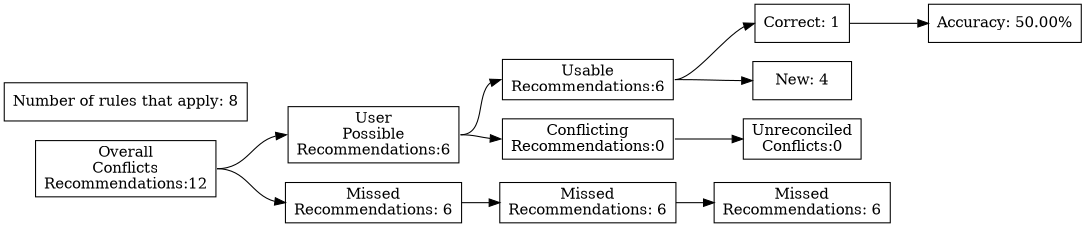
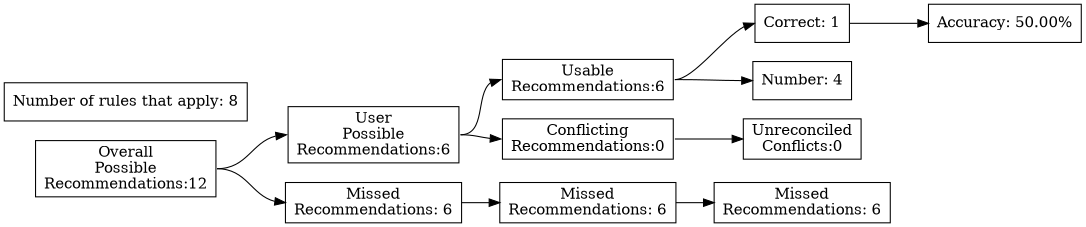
node "New: 4": label "New: 4" -> "Number: 4"
node "Overall Conflicts Recommendations:12": label "Overall Conflicts Recommendations:12" -> "Overall Possible Recommendations:12"
